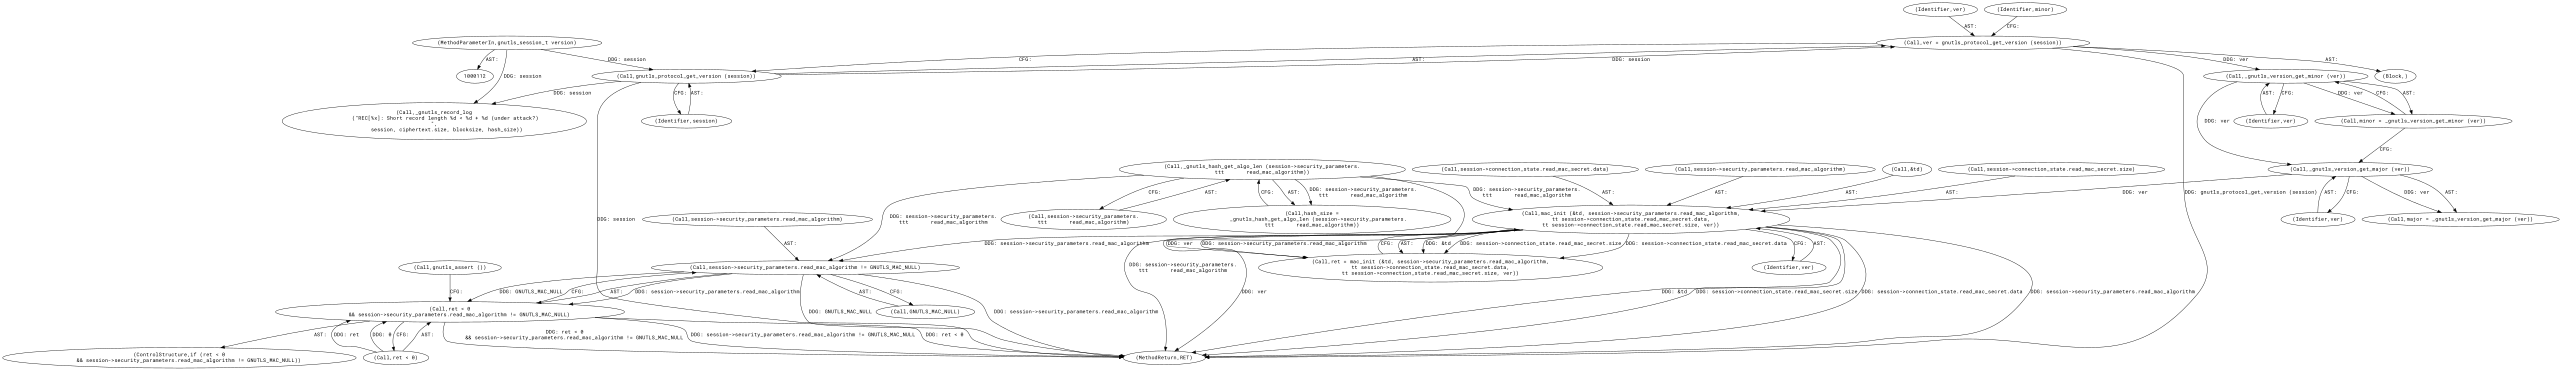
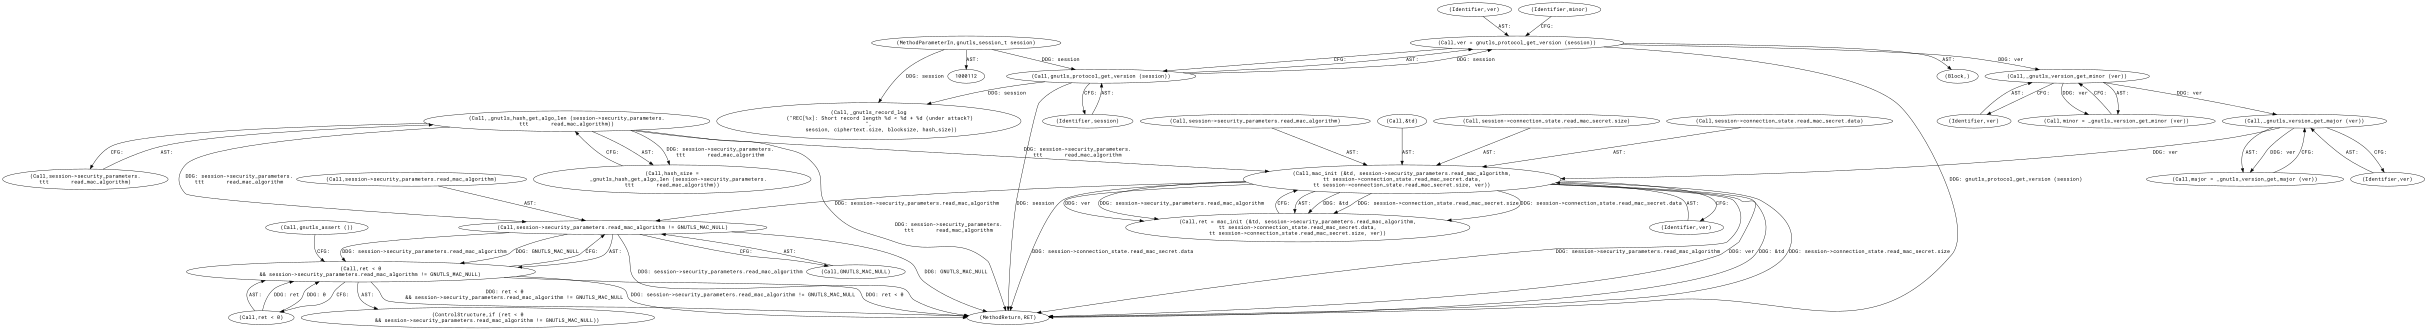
node "(MethodParameterIn,gnutls_session_t version)": label "(MethodParameterIn,gnutls_session_t version)" -> "(MethodParameterIn,gnutls_session_t session)"
edge "(Call,minor = _gnutls_version_get_minor (ver))" -> "(Call,_gnutls_version_get_major (ver))": now "(Call,major = _gnutls_version_get_major (ver))" -> "(Call,_gnutls_version_get_major (ver))"
